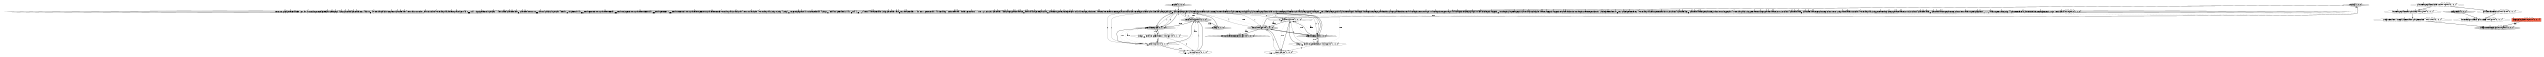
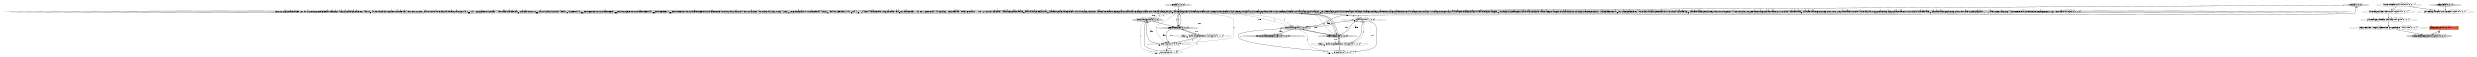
edge "plot.setRangeGridlinesVisible(true)@@@5@@@['0', '0', '1']" -> "plot.setOutlinePaint(null)@@@4@@@['0', '0', '1']": reversed
node "toString['0', '1', '0']": removed
